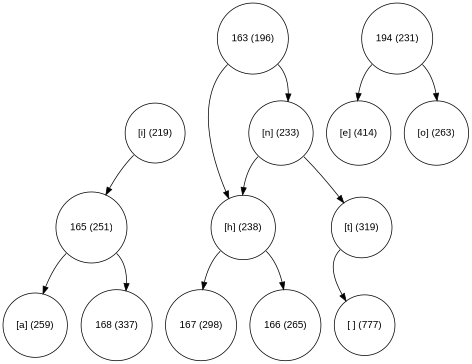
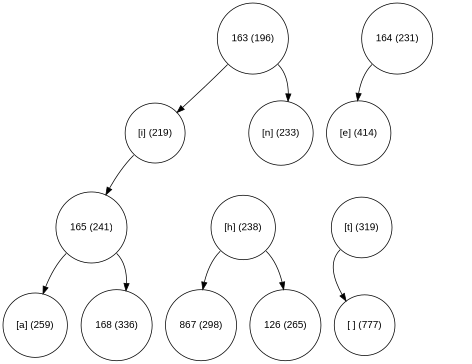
node "194 (231)": label "194 (231)" -> "164 (231)"
edge "163 (196)" -> "[h] (238)": now "163 (196)" -> "[i] (219)"
node "[o] (263)": removed
edge "[n] (233)" -> "[h] (238)": removed
edge "[n] (233)" -> "[t] (319)": removed
node "165 (251)": label "165 (251)" -> "165 (241)"
node "168 (337)": label "168 (337)" -> "168 (336)"
node "167 (298)": label "167 (298)" -> "867 (298)"
node "166 (265)": label "166 (265)" -> "126 (265)"
